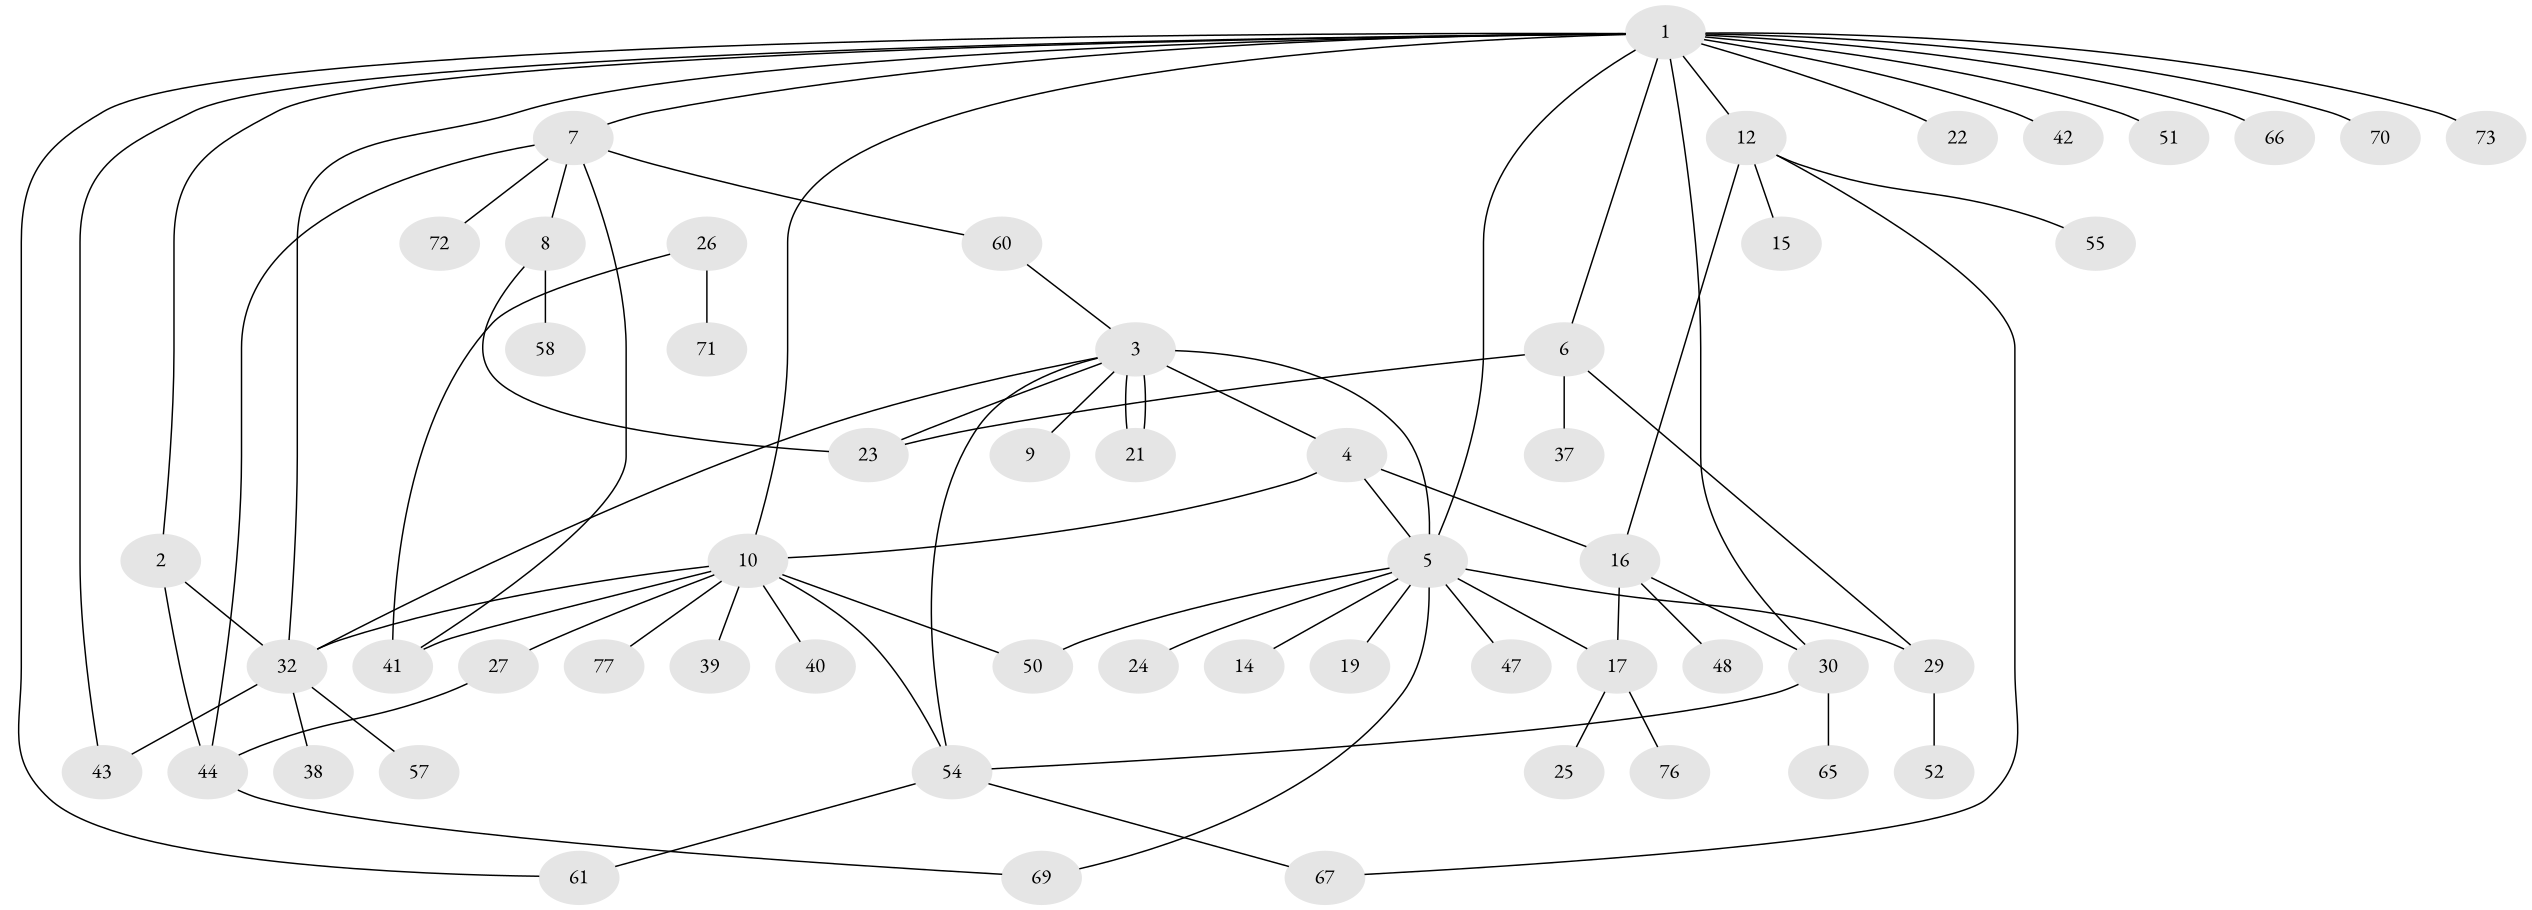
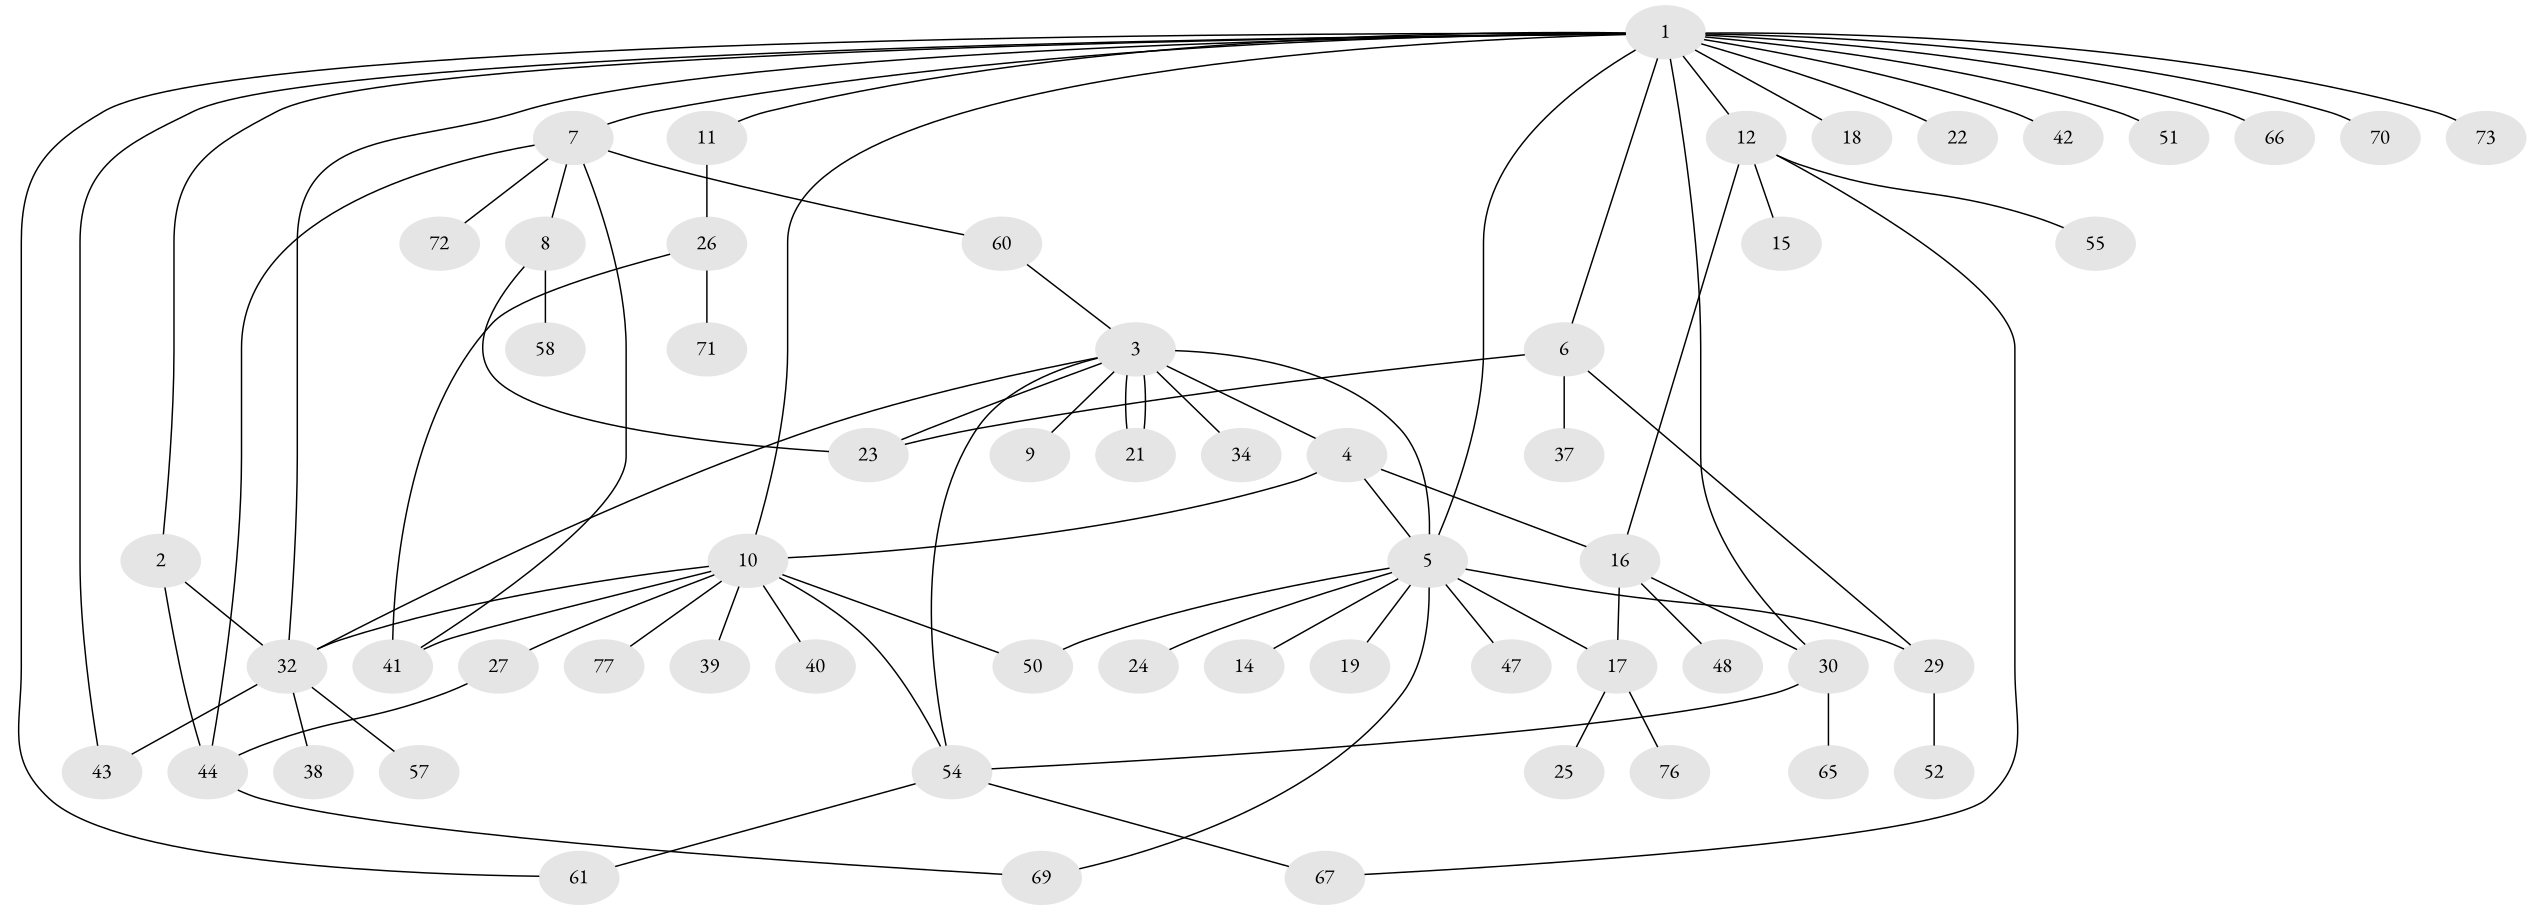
node "11": added
node "18": added
node "34": added
